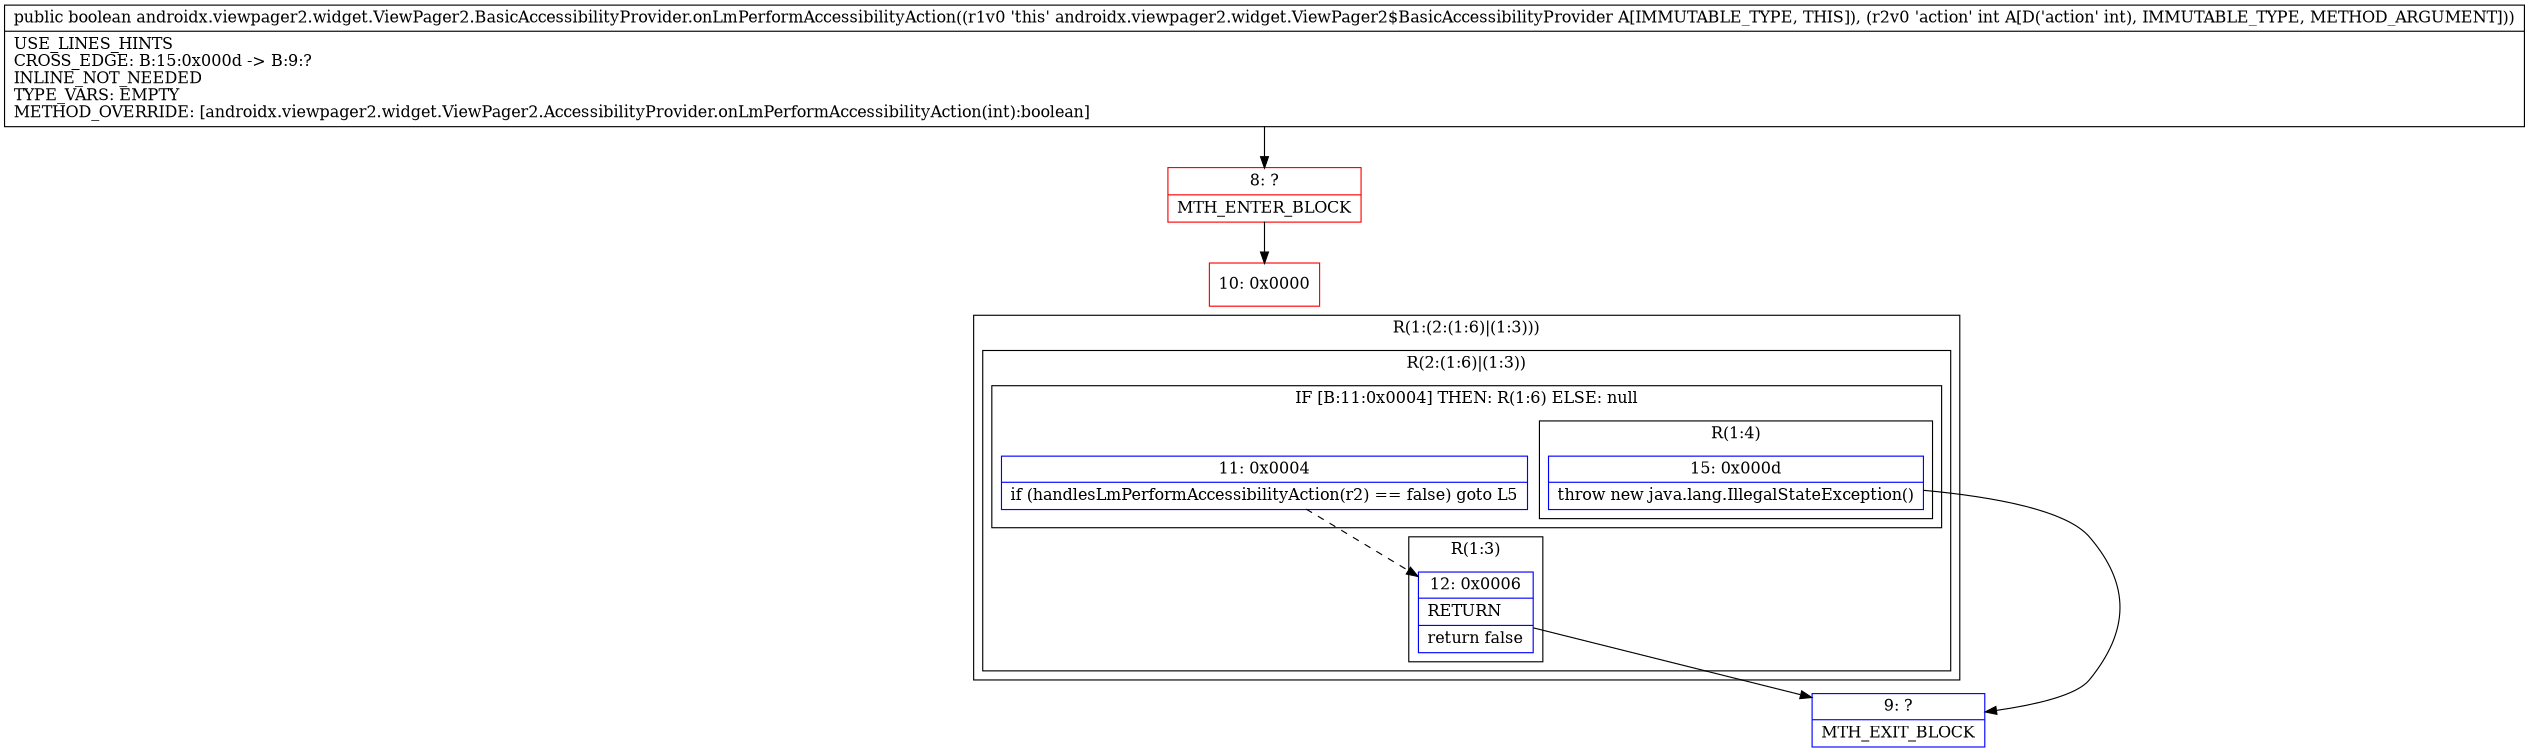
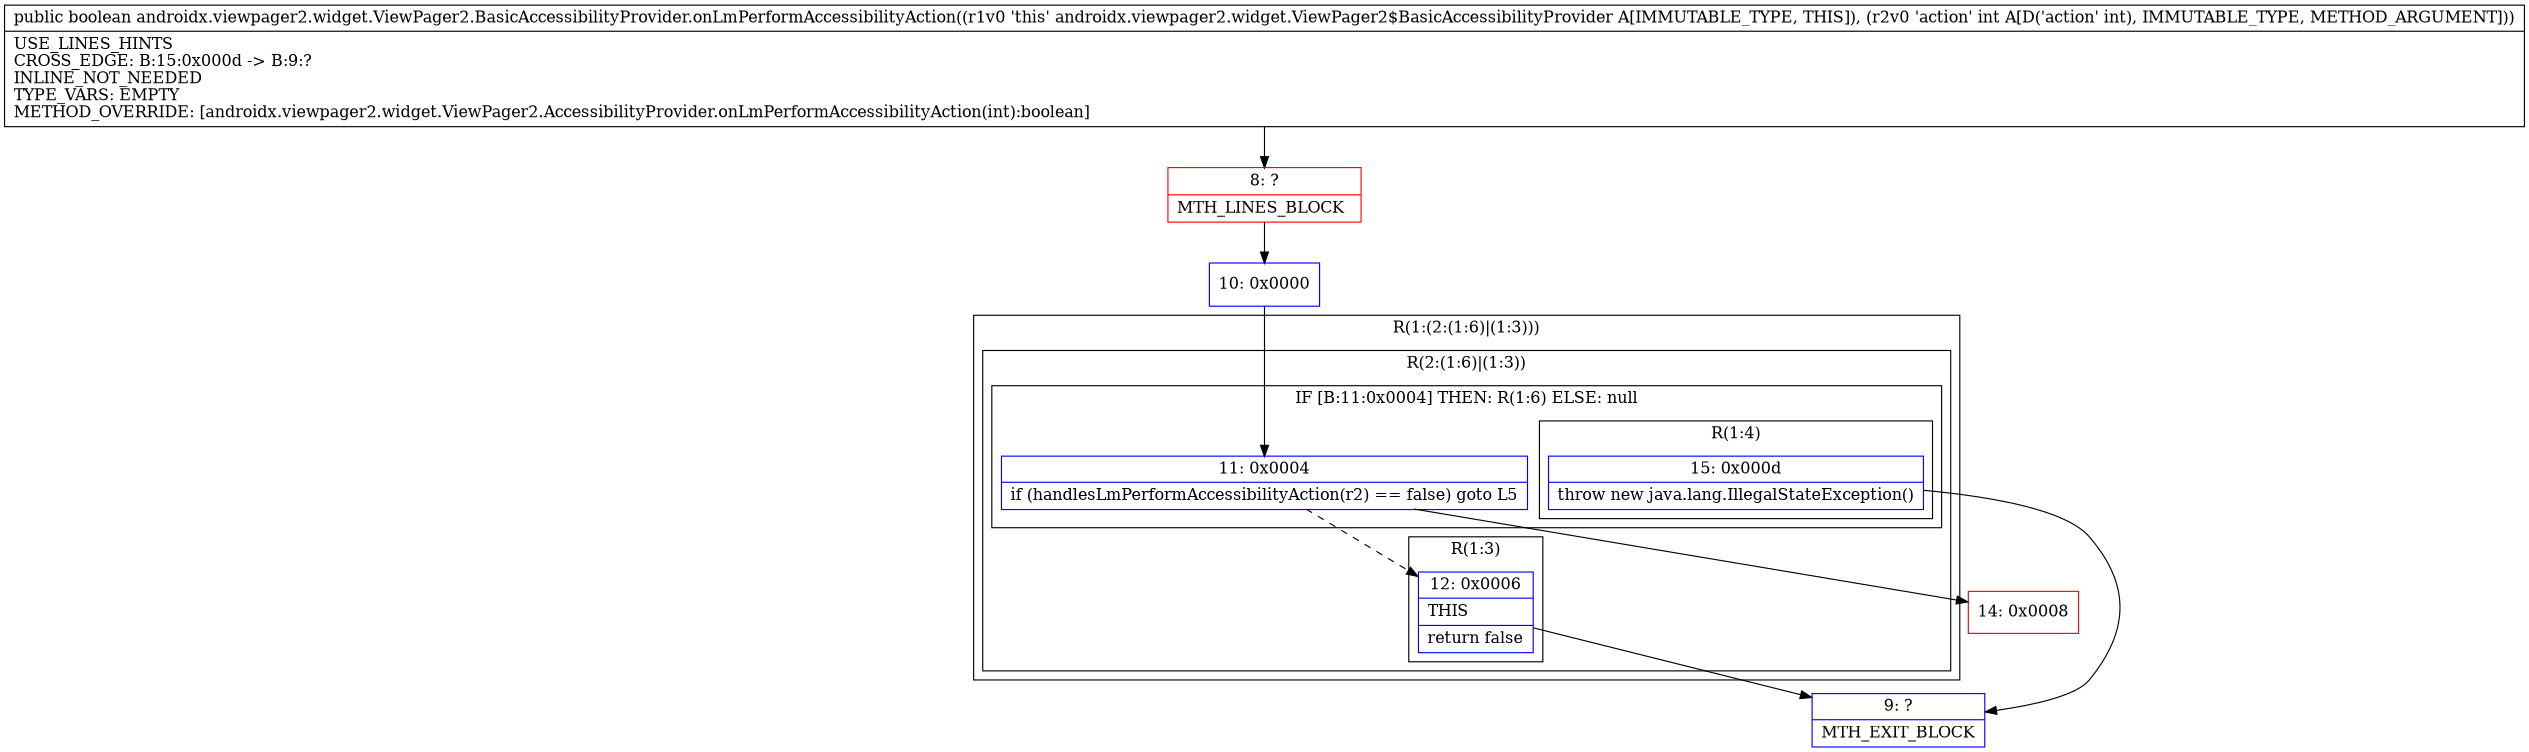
node "8: ?": text "MTH_ENTER_BLOCK" -> "MTH_LINES_BLOCK"
node "10: 0x0000": color red -> blue
edge "10: 0x0000" -> "11: 0x0004": added
node "12: 0x0006": text "RETURN" -> "THIS"
node "14: 0x0008": added
